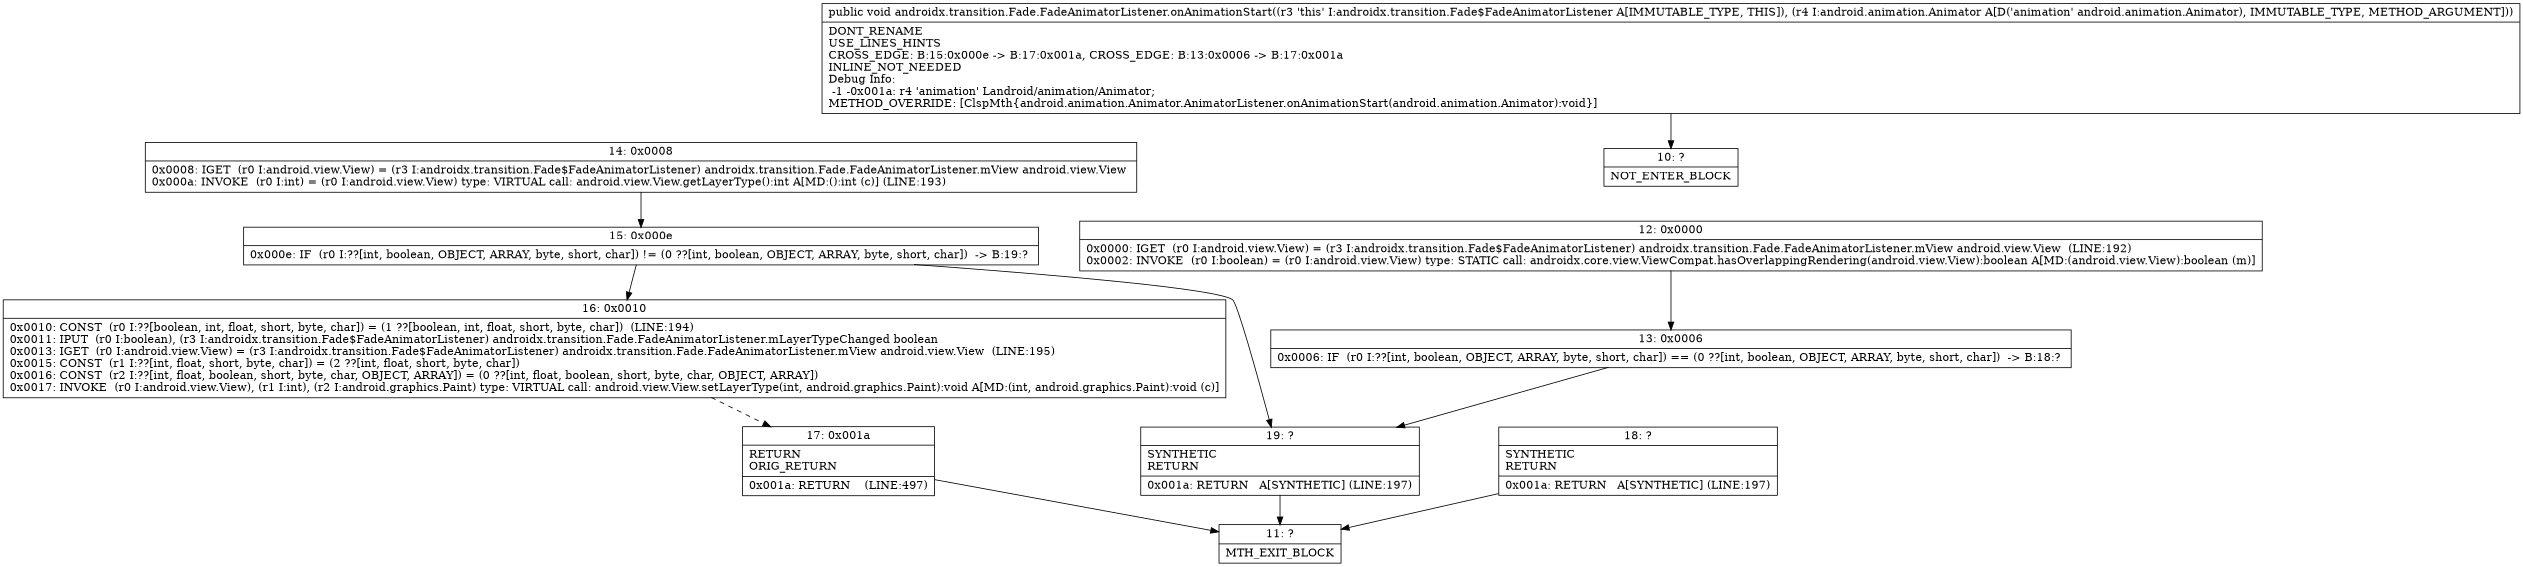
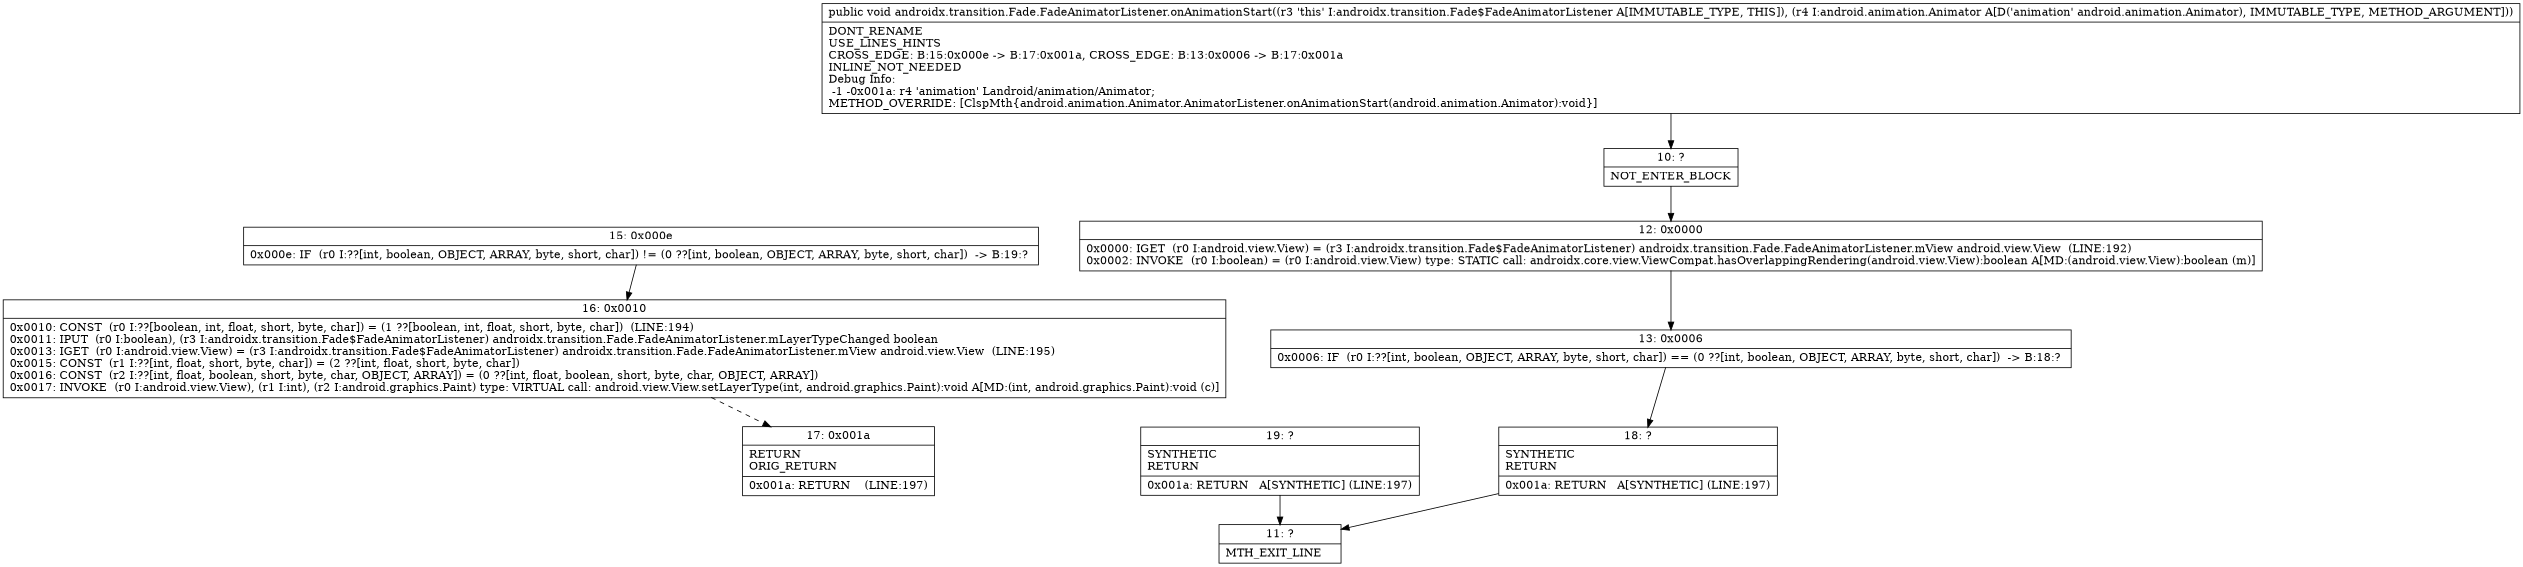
node "14: 0x0008": removed
edge "10: ?" -> "12: 0x0000": added
edge "15: 0x000e" -> "19: ?": removed
edge "13: 0x0006" -> "19: ?": now "13: 0x0006" -> "18: ?"
node "17: 0x001a": text "0x001a: RETURN    (LINE:497)" -> "0x001a: RETURN    (LINE:197)"
edge "17: 0x001a" -> "11: ?": removed
node "11: ?": text "MTH_EXIT_BLOCK" -> "MTH_EXIT_LINE"
